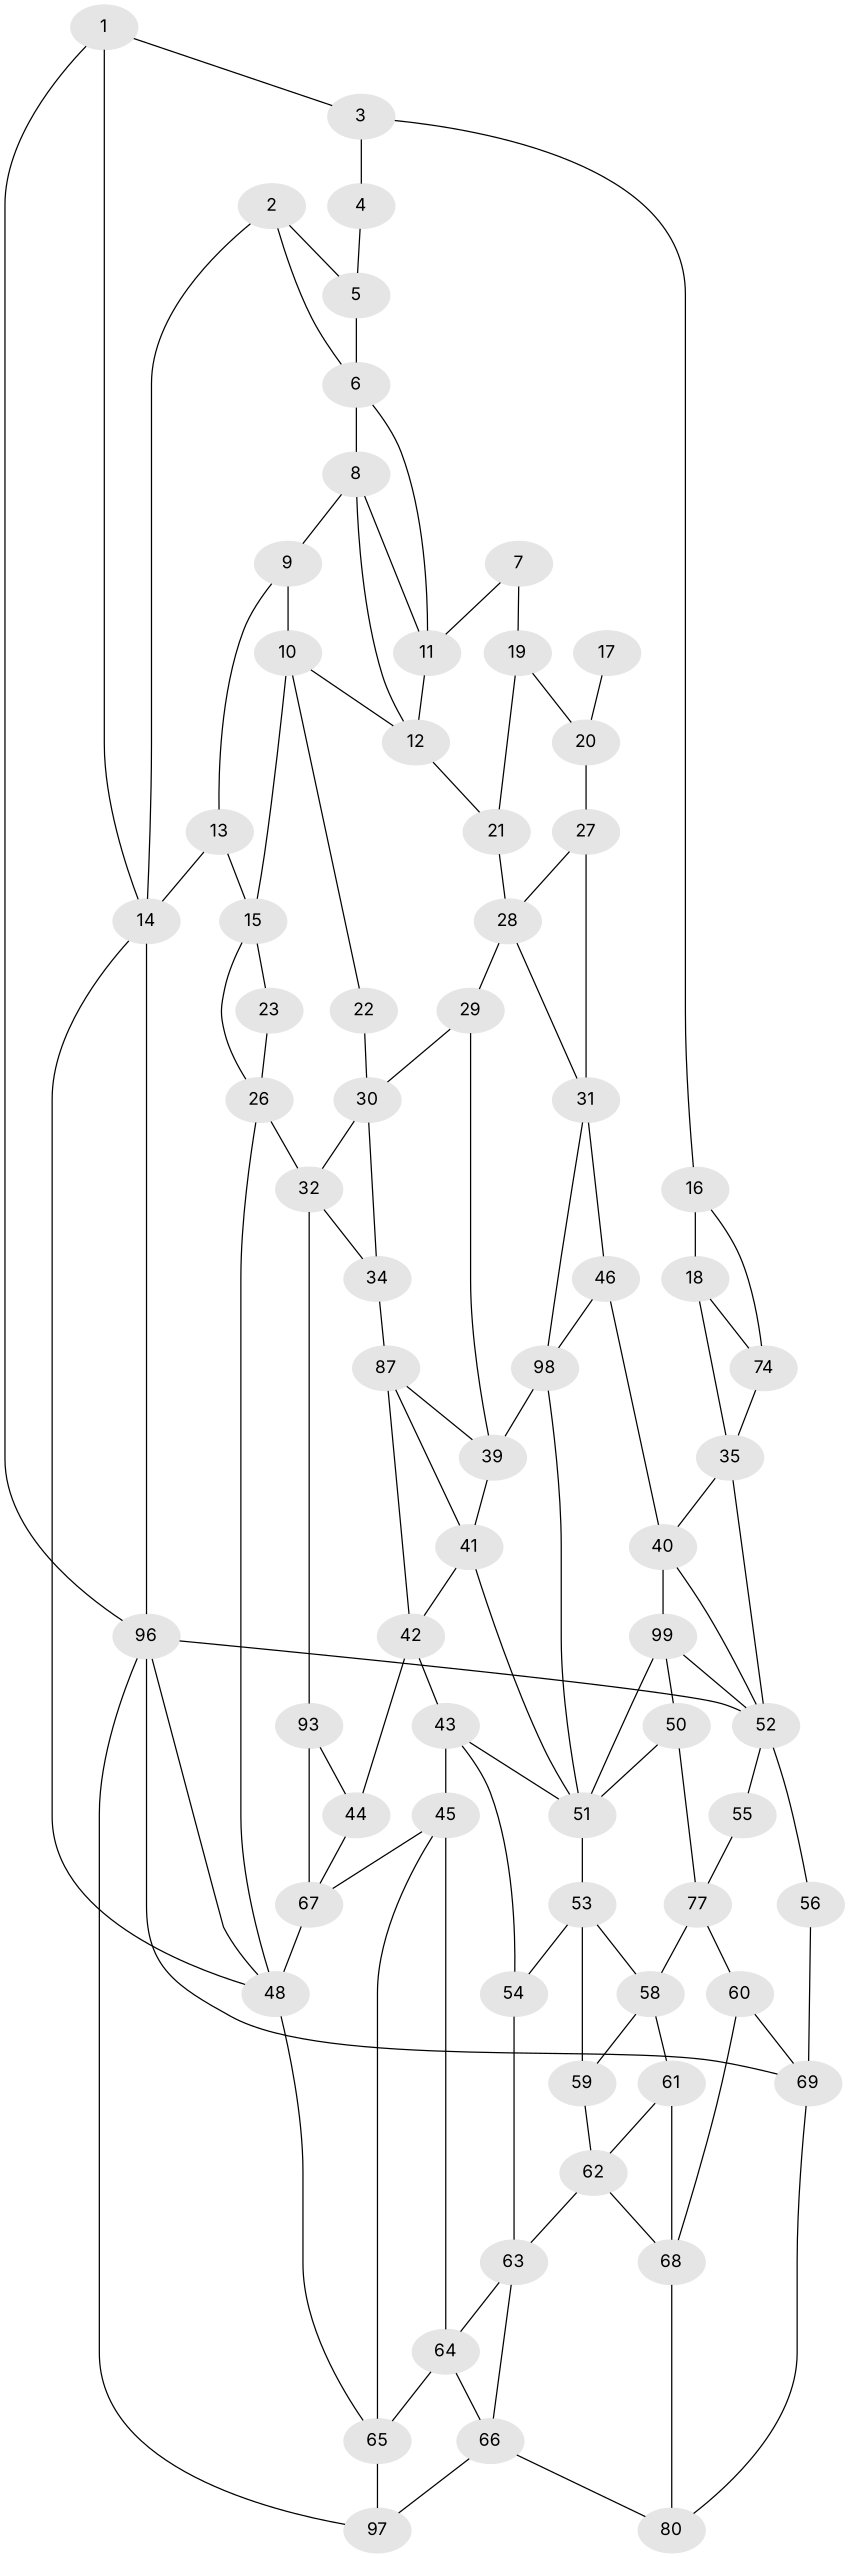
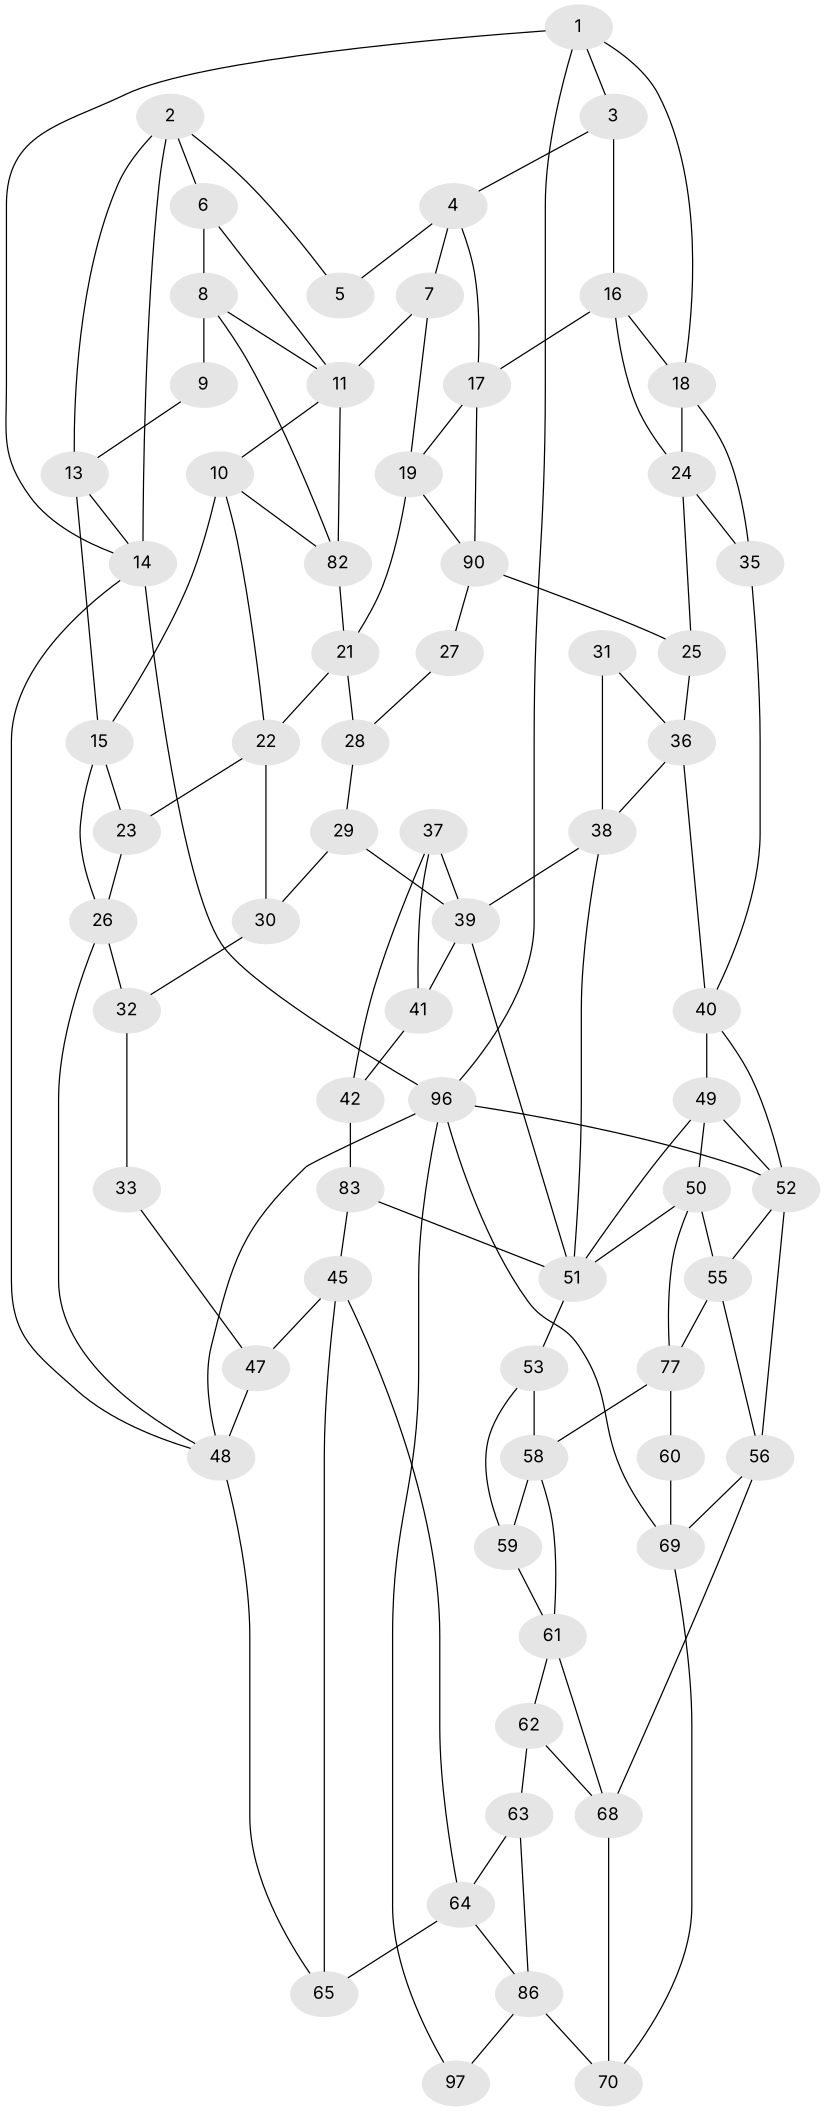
edge "1" -- "18": added
edge "4" -- "7": added
edge "2" -- "13": added
edge "4" -- "17": added
edge "16" -- "17": added
edge "5" -- "6": removed
edge "17" -- "19": added
edge "9" -- "10": now "11" -- "10"
node "25": added
edge "21" -- "22": added
node "12": label "12" -> "82"
node "20": label "20" -> "90"
edge "22" -- "23": added
edge "27" -- "31": removed
edge "28" -- "31": removed
edge "50" -- "55": added
node "34": removed
node "46": label "46" -> "36"
node "87": label "87" -> "37"
node "98": label "98" -> "38"
edge "55" -- "56": added
node "74": label "74" -> "24"
edge "35" -- "52": removed
node "99": label "99" -> "49"
edge "41" -- "51": now "39" -- "51"
node "93": label "93" -> "33"
node "43": label "43" -> "83"
node "44": removed
node "67": label "67" -> "47"
node "54": removed
edge "59" -- "62": now "59" -- "61"
edge "60" -- "68": now "56" -- "68"
node "66": label "66" -> "86"
edge "65" -- "97": removed
node "80": label "80" -> "70"
